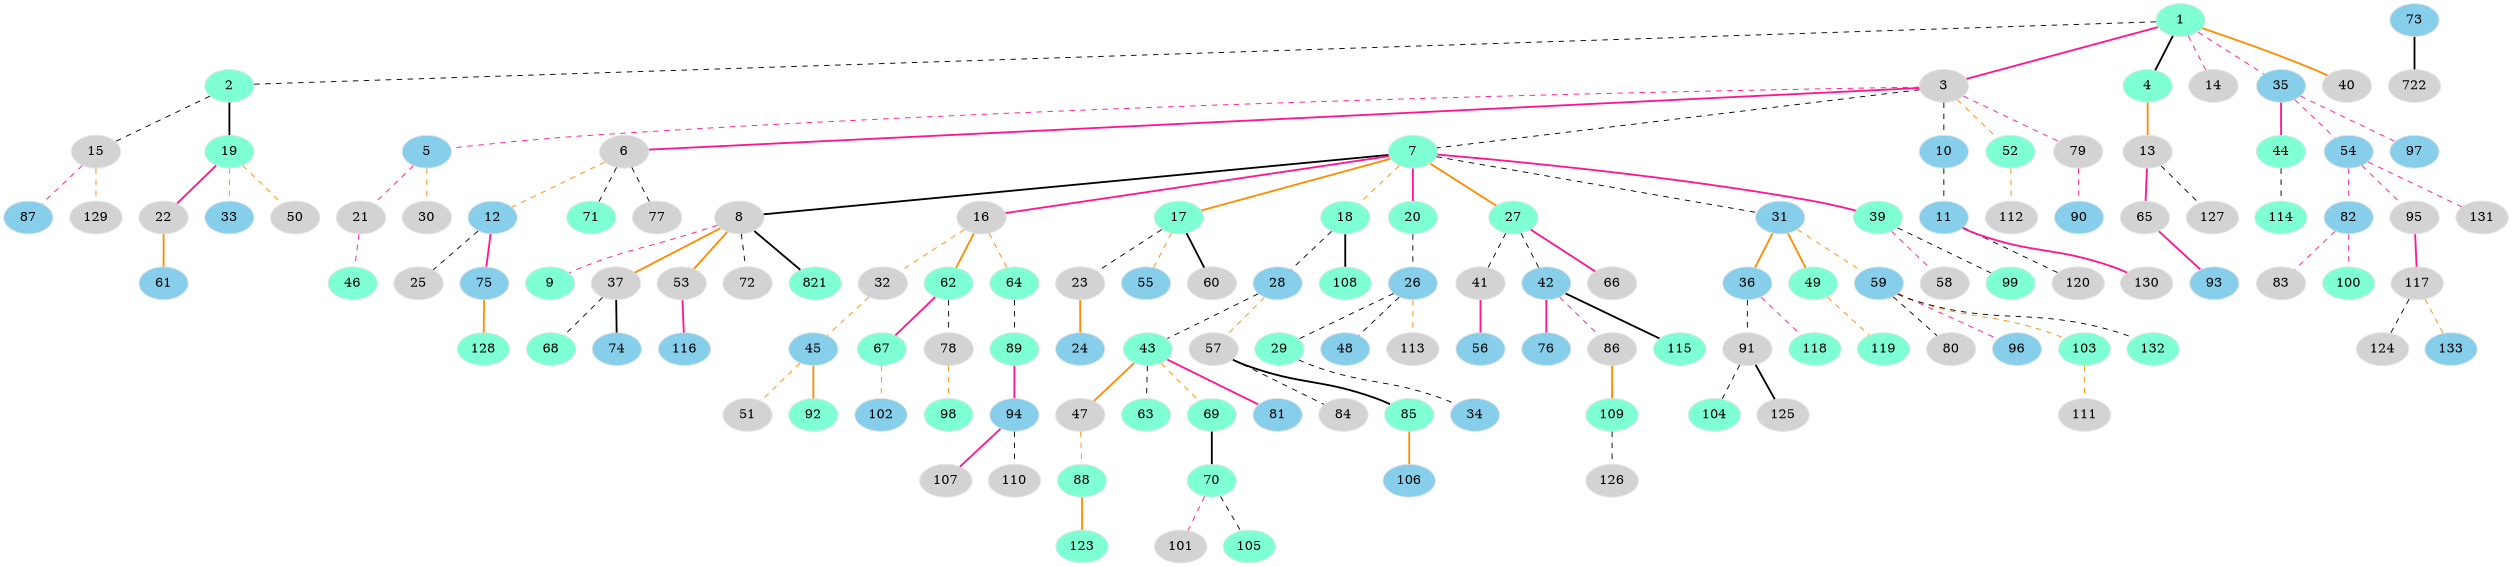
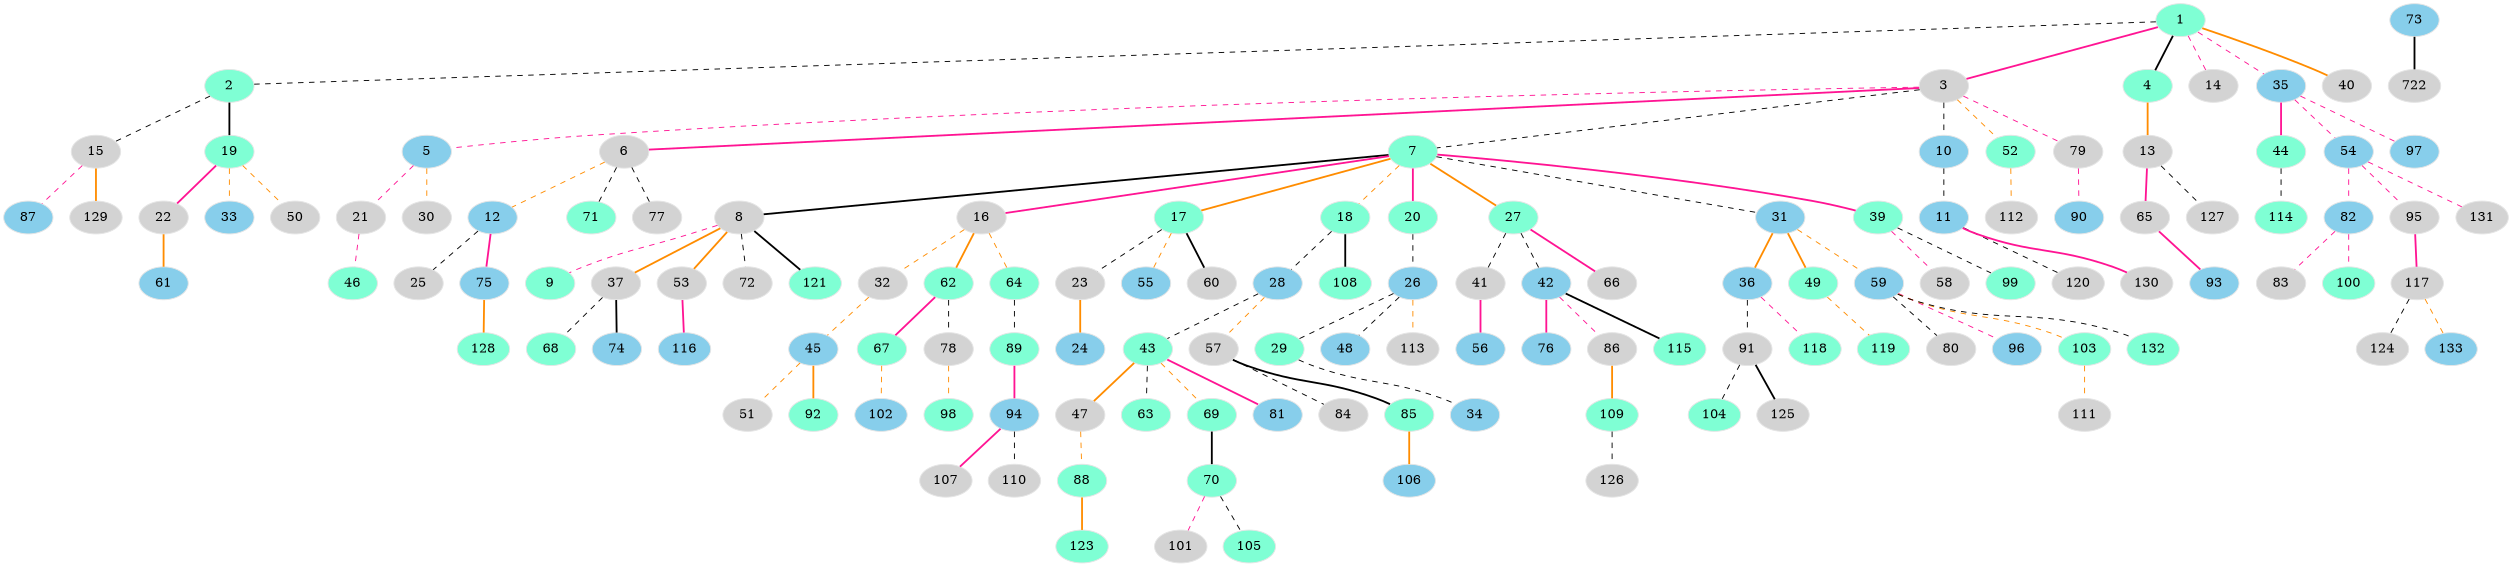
edge "15" -- "129": style dashed -> bold
node "821": label "821" -> "121"
